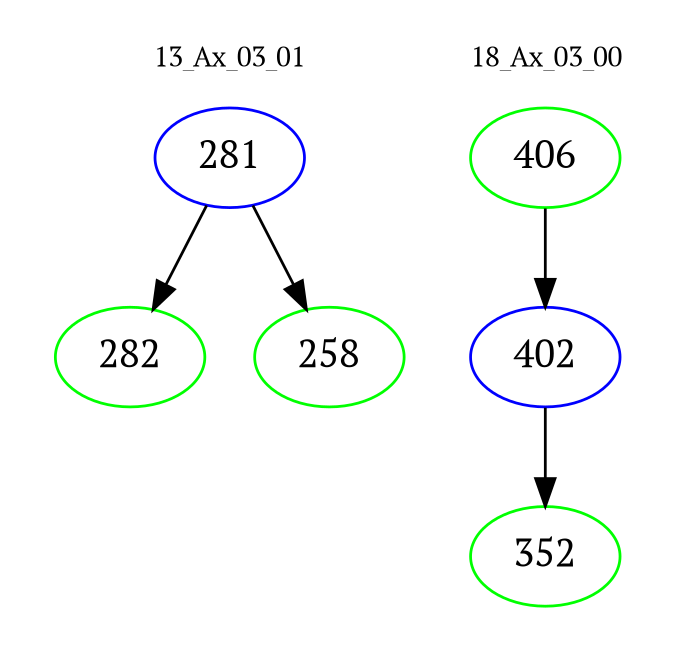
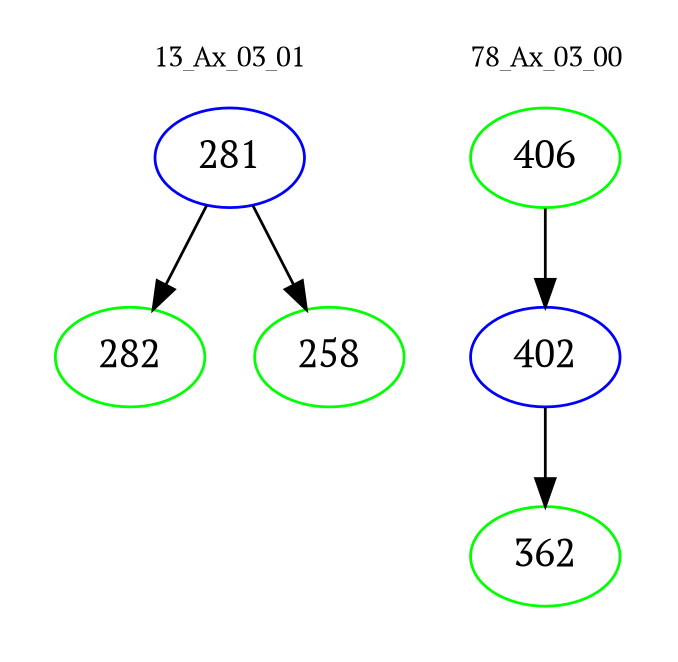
cluster "18_Ax_03_00": label "18_Ax_03_00" -> "78_Ax_03_00"
node "352": label "352" -> "362"
